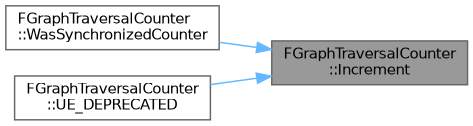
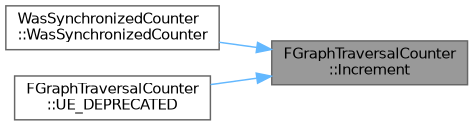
node "FGraphTraversalCounter ::WasSynchronizedCounter": label "FGraphTraversalCounter ::WasSynchronizedCounter" -> "WasSynchronizedCounter ::WasSynchronizedCounter"
